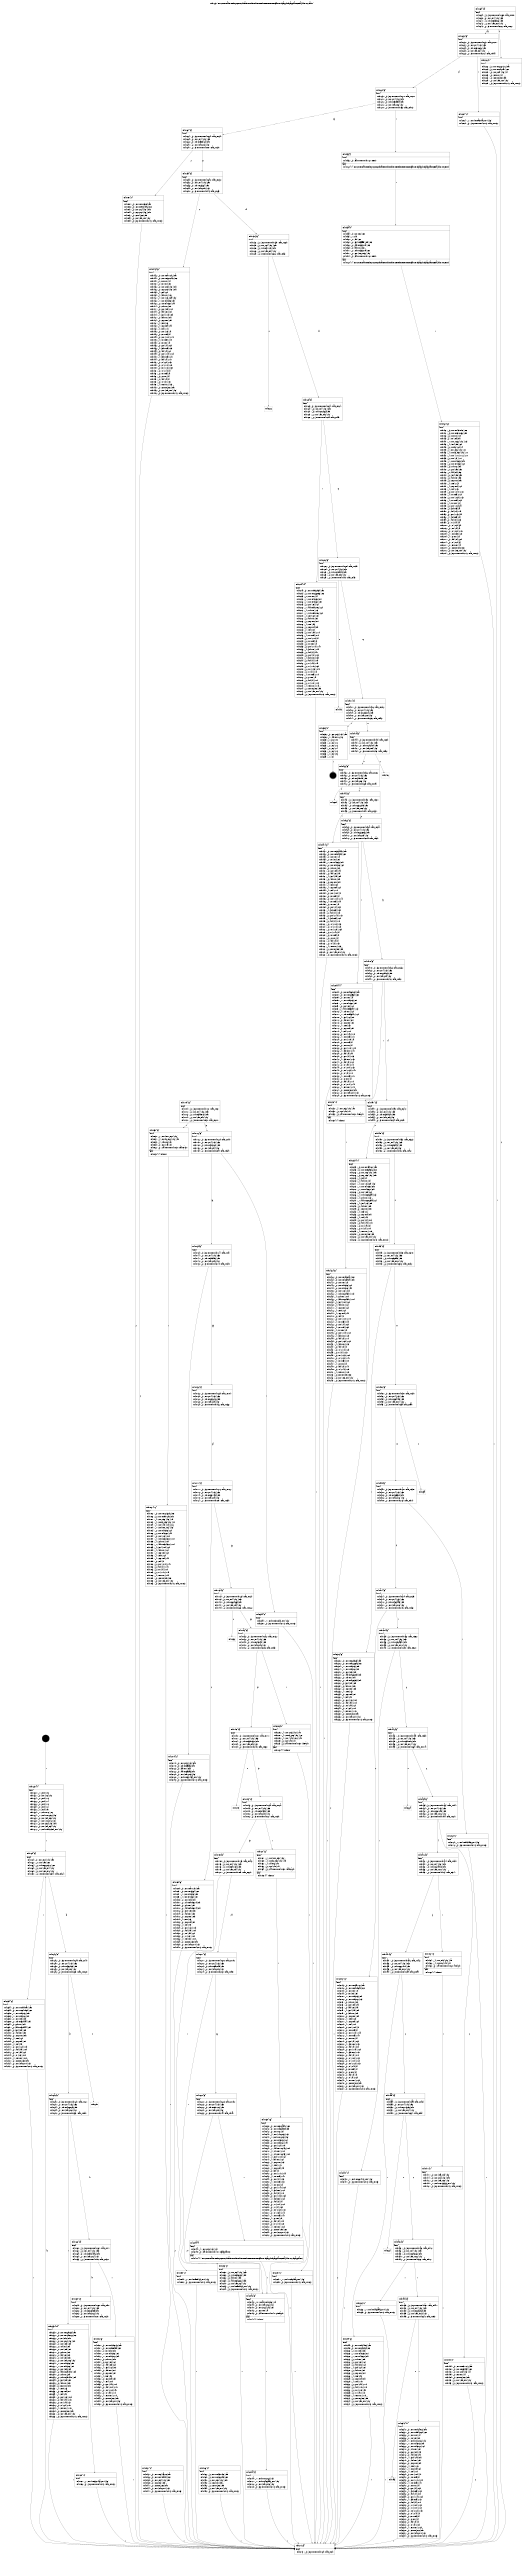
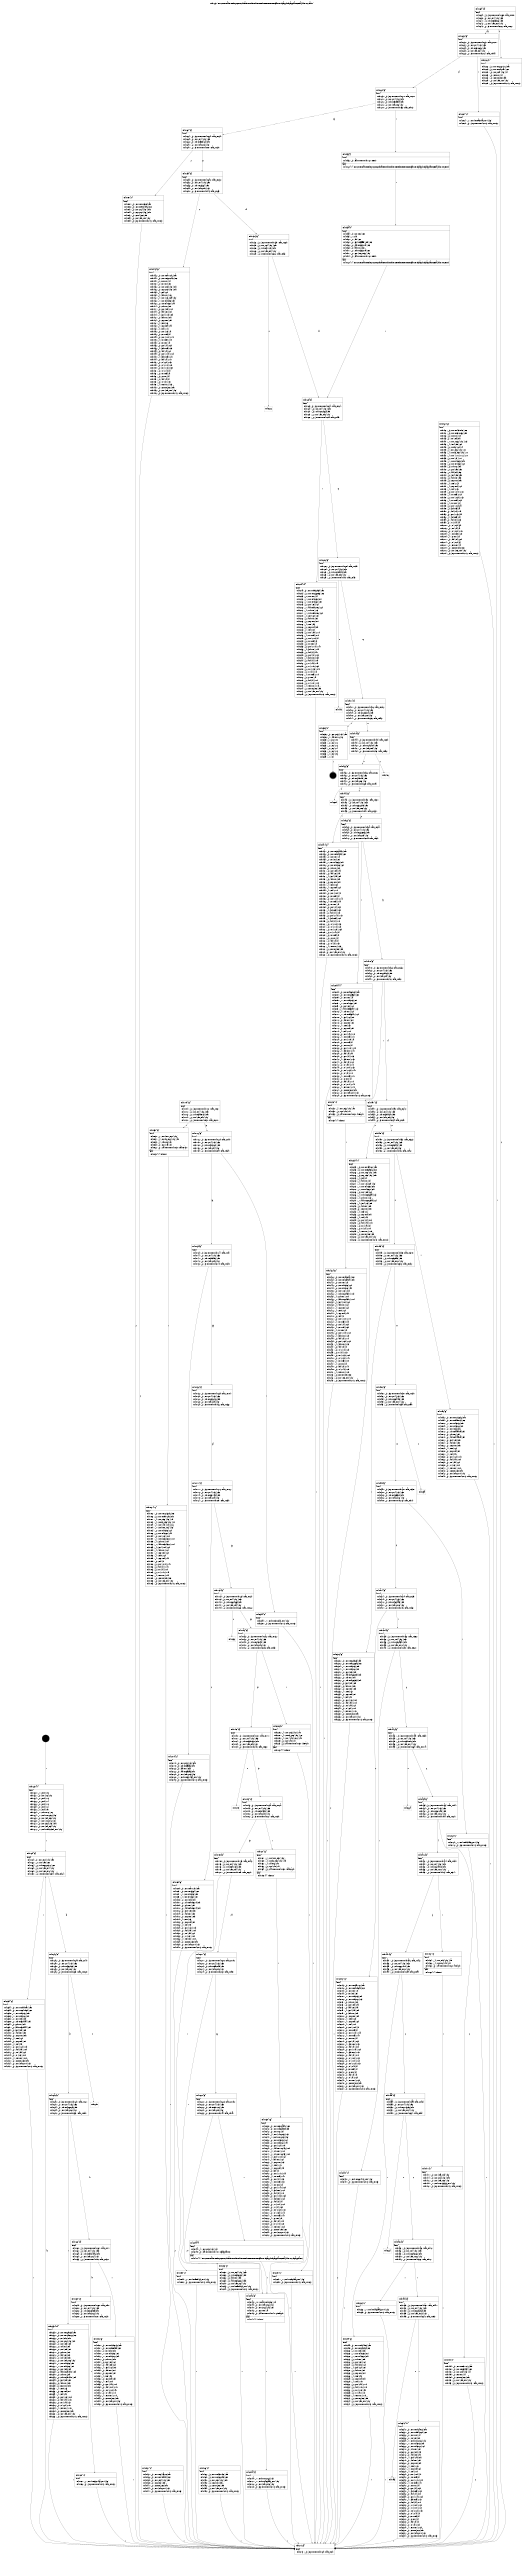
edge "0x401f5a [40]" -> "0x401f82 [162]": now "0x401f5a [40]" -> "0x4018cf [25]"
edge "0x401997 [25]" -> "0x4019b0 [25]": added, label "12"
node "0x401df8 [88]": added
